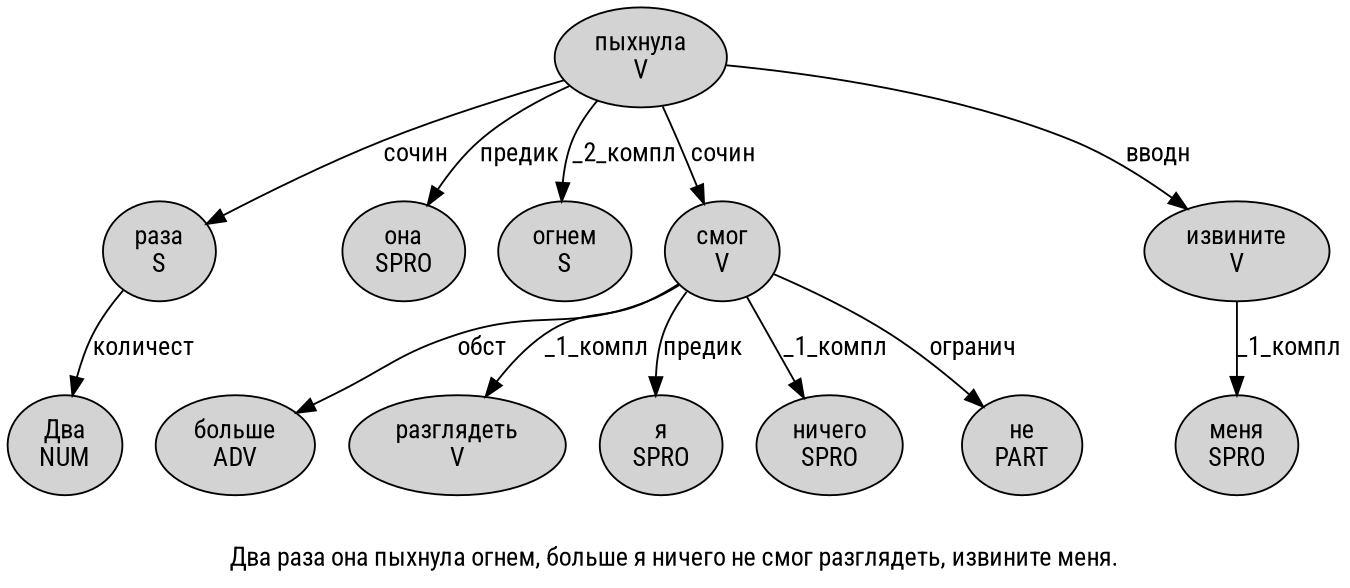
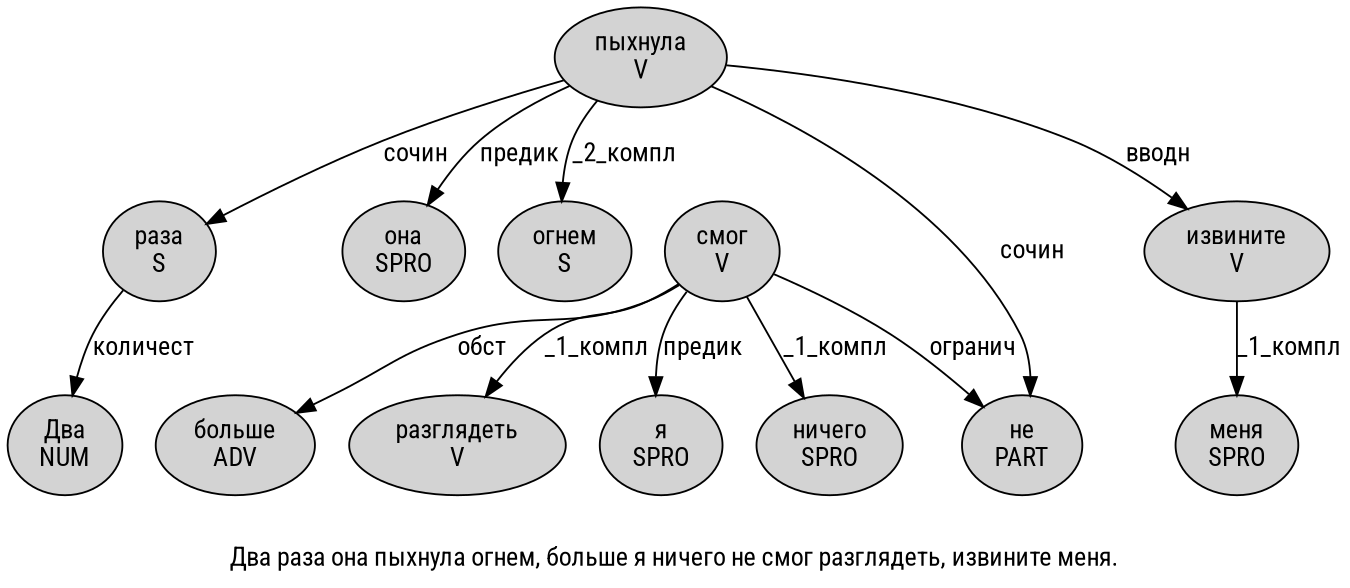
edge "пыхнула V" -> "смог V": now "пыхнула V" -> "не PART"
